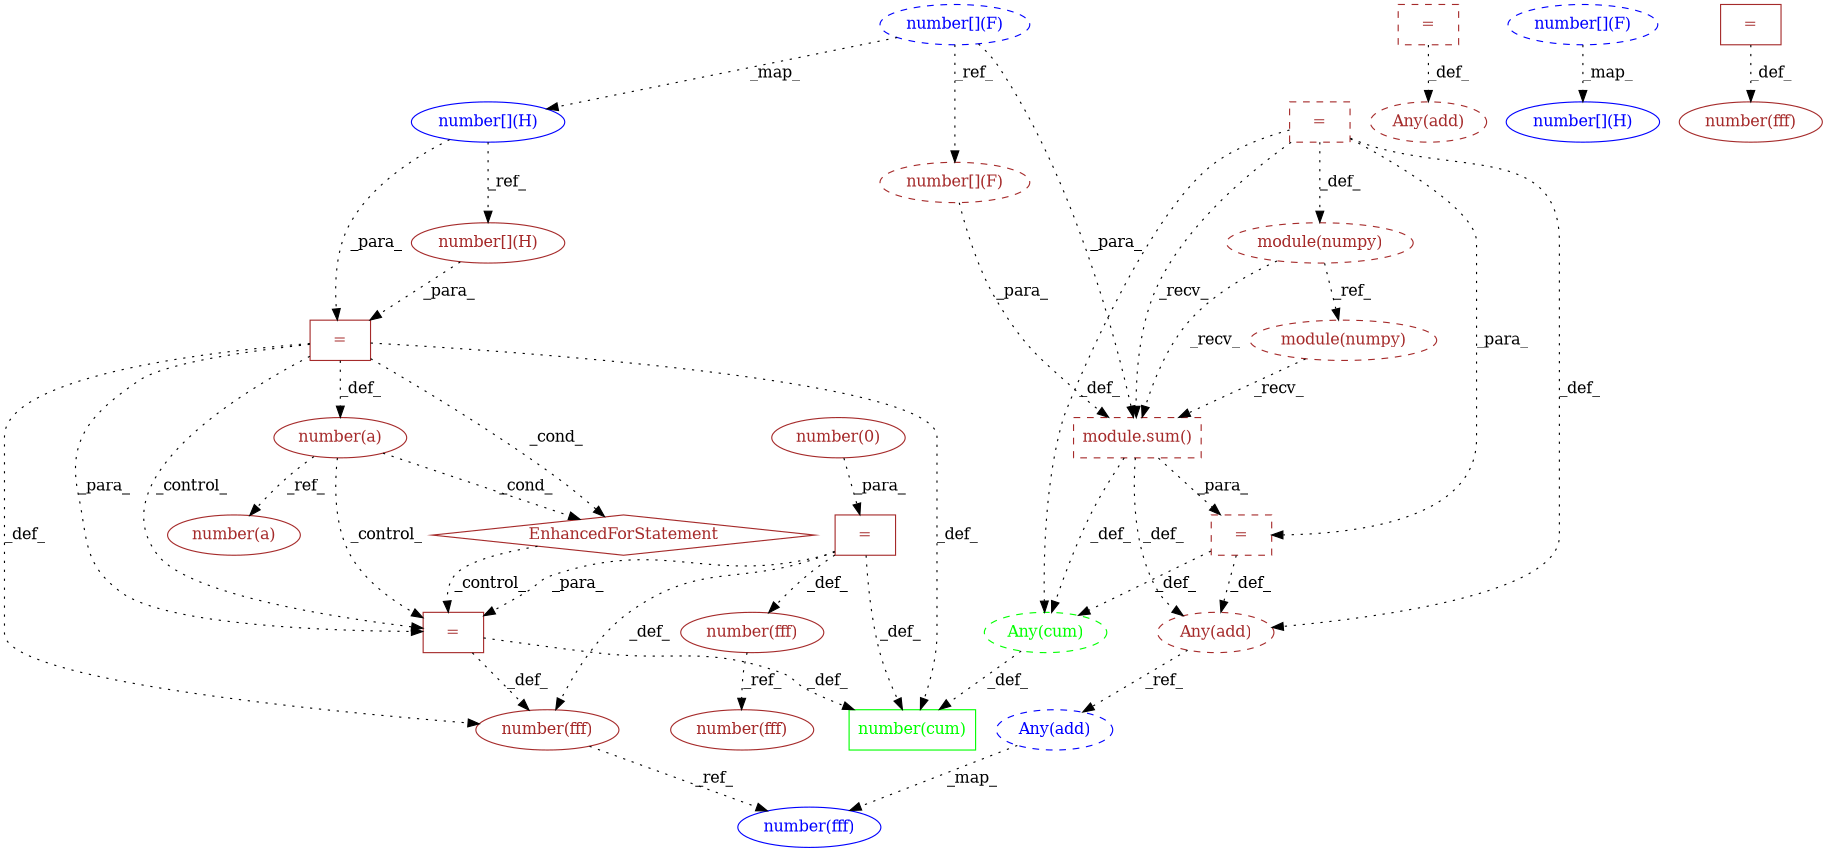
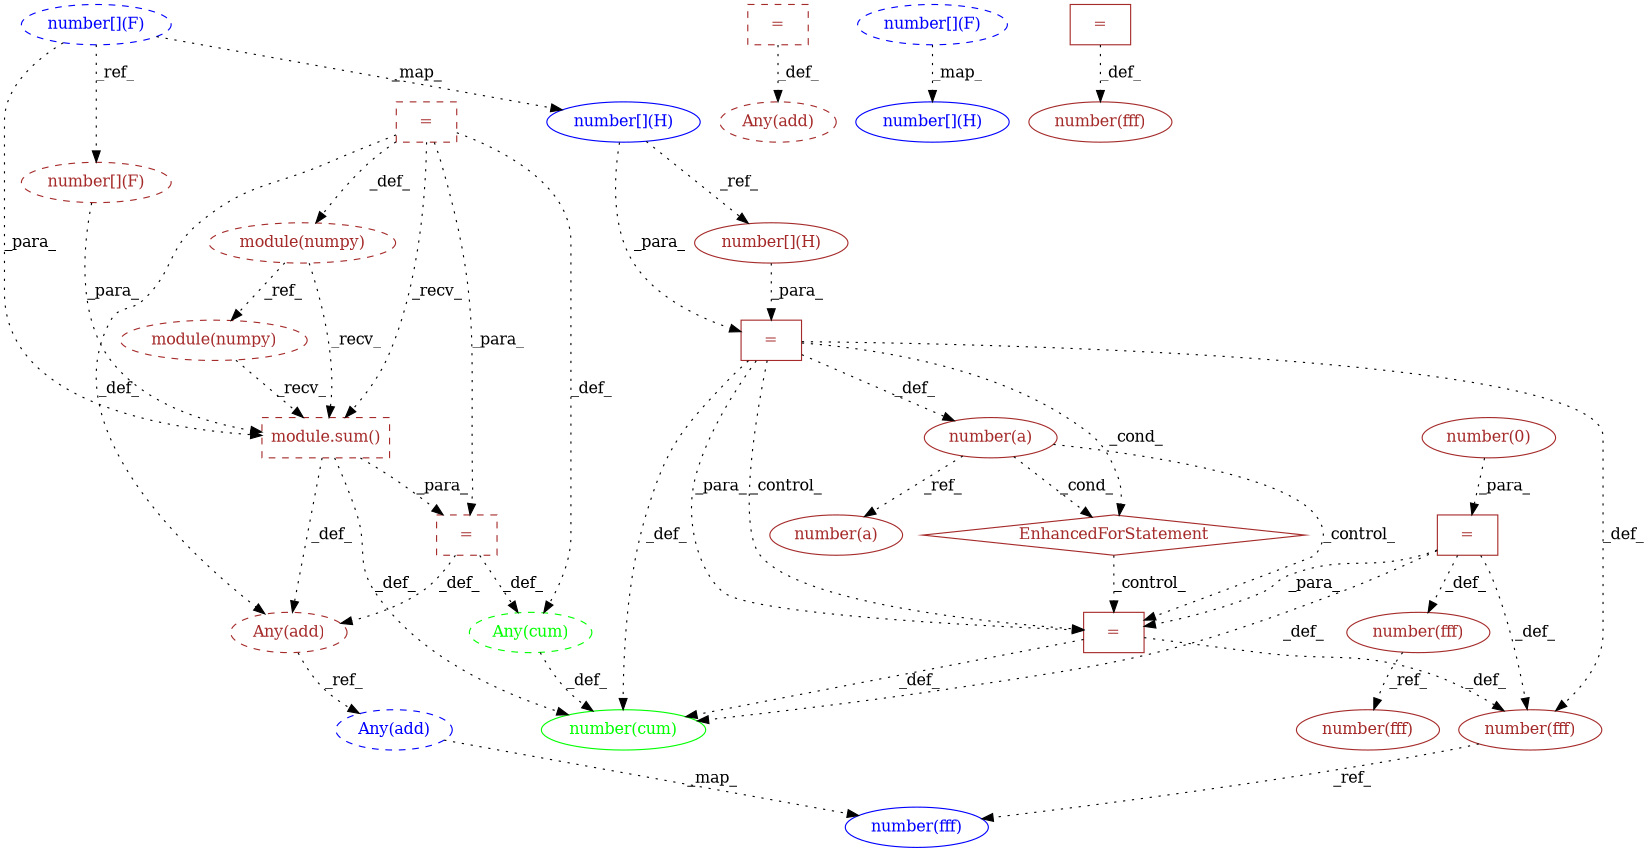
edge "module.sum()" -> "Any(cum)": now "module.sum()" -> "number(cum)"
node "number(cum)": shape box -> ellipse
